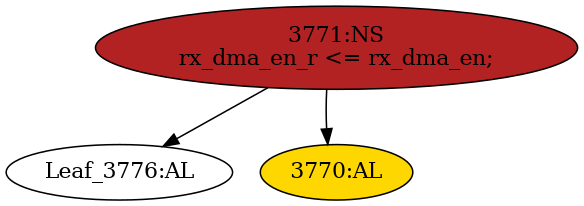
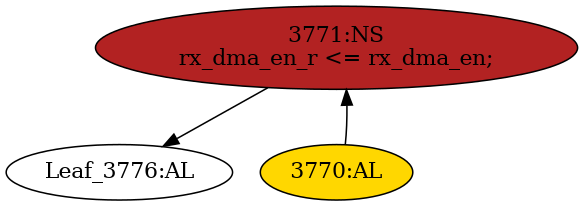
edge "3771:NS rx_dma_en_r <= rx_dma_en;" -> "3770:AL": reversed
